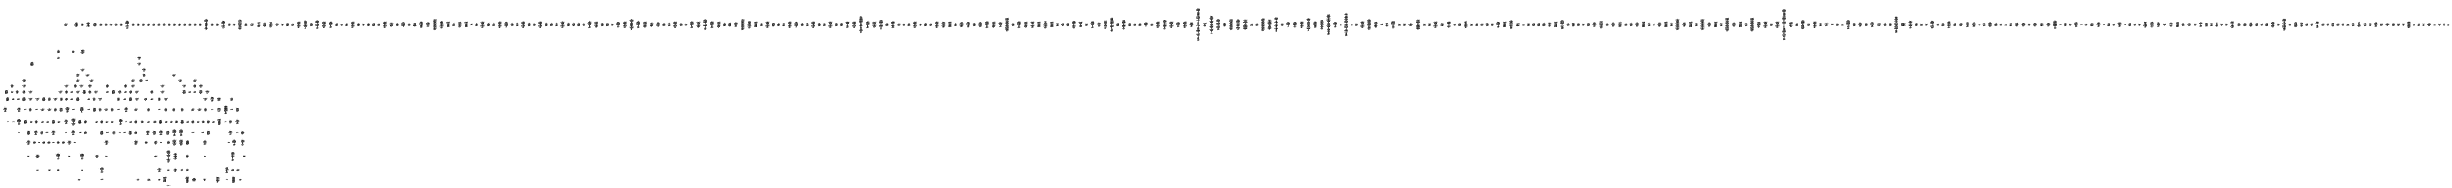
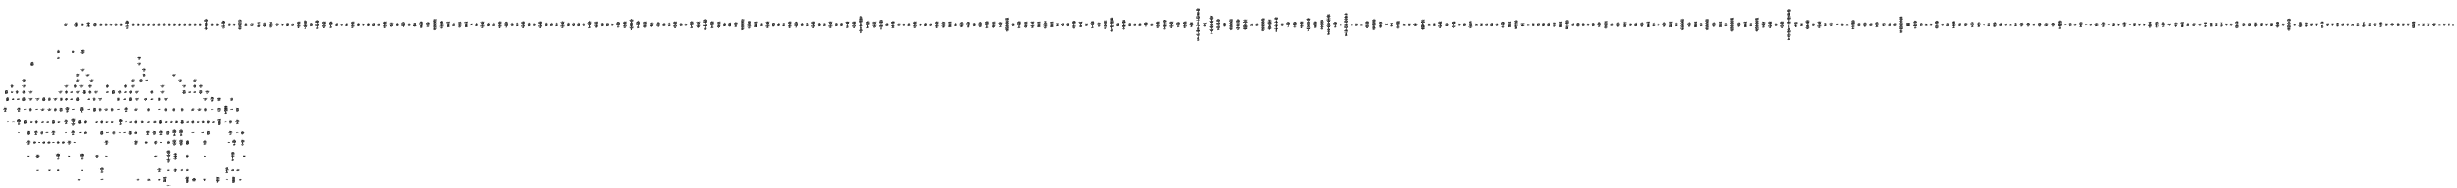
node "# 0x1733 JUMPDEST": added
